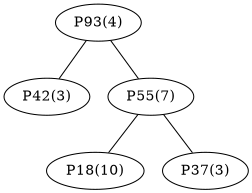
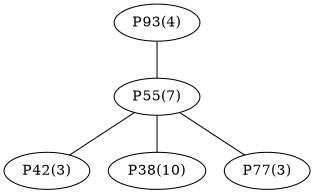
edge "P93(4)" -- "P42(3)": now "P55(7)" -- "P42(3)"
node "P18(10)": label "P18(10)" -> "P38(10)"
node "P37(3)": label "P37(3)" -> "P77(3)"
